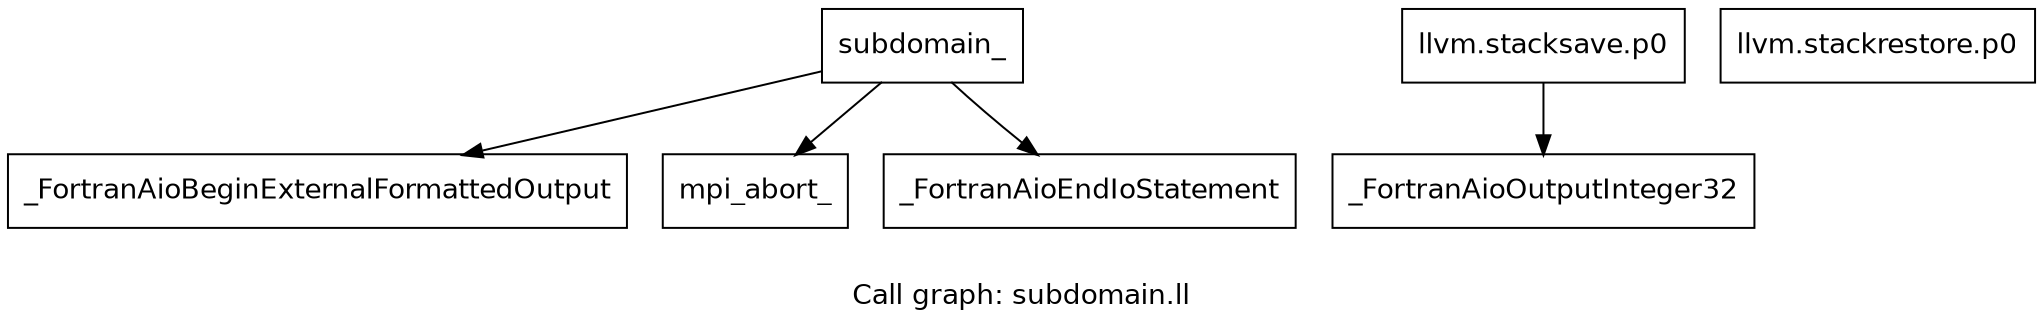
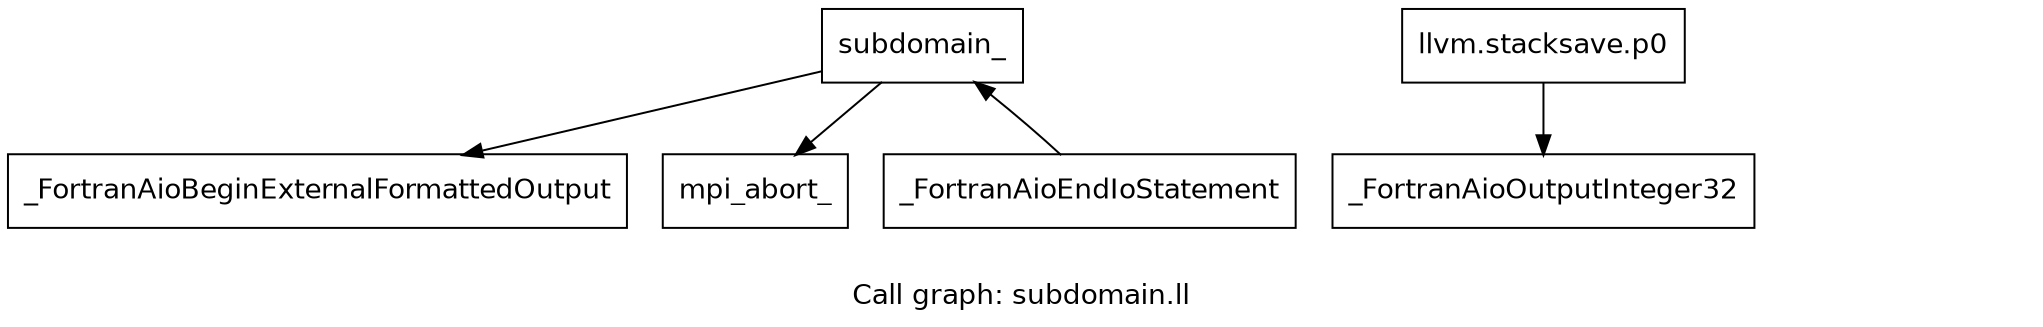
node "llvm.stackrestore.p0": removed
edge "subdomain_" -> "_FortranAioEndIoStatement": reversed
